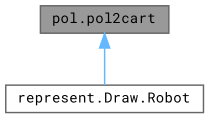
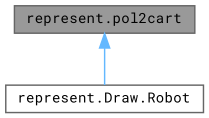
node "pol.pol2cart": label "pol.pol2cart" -> "represent.pol2cart"
